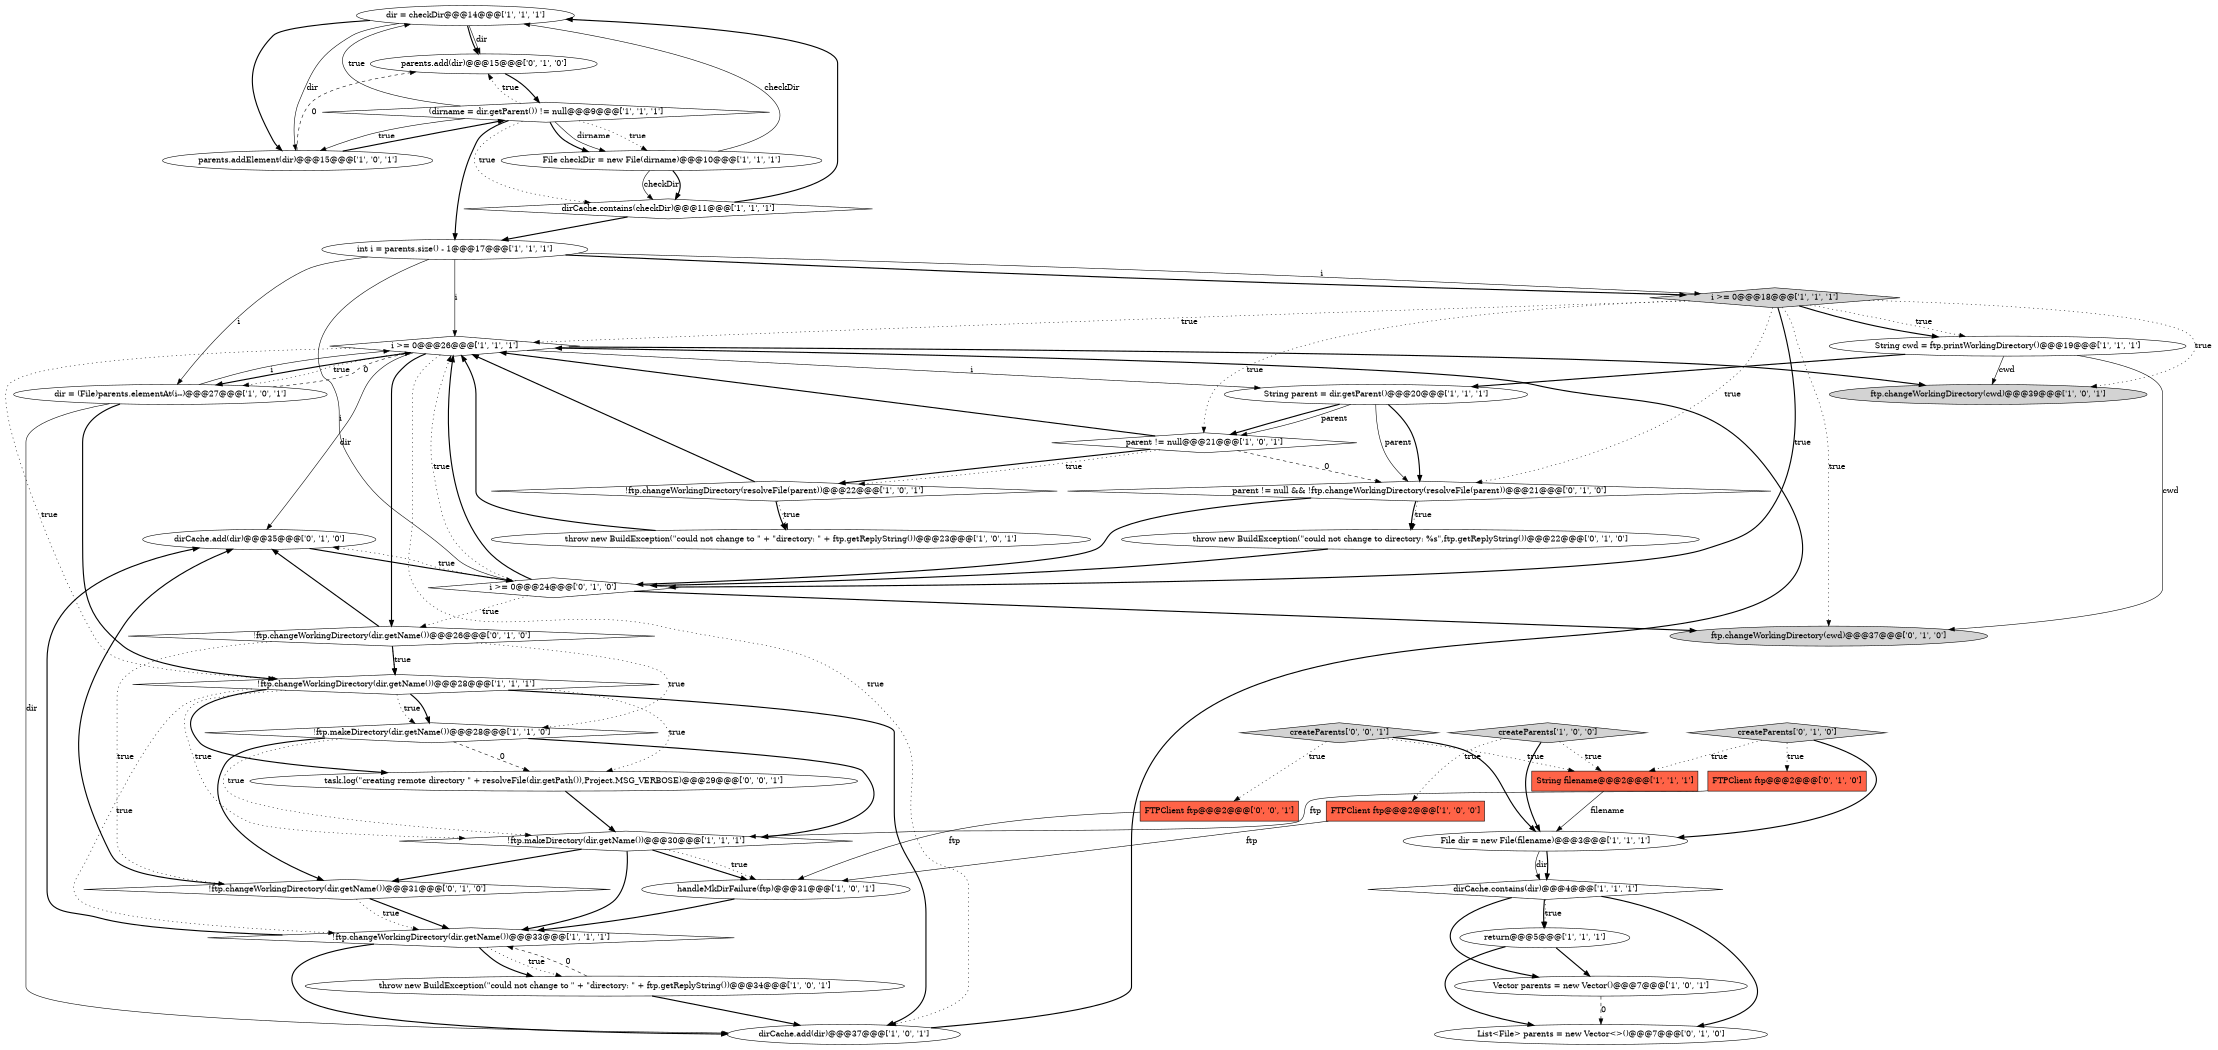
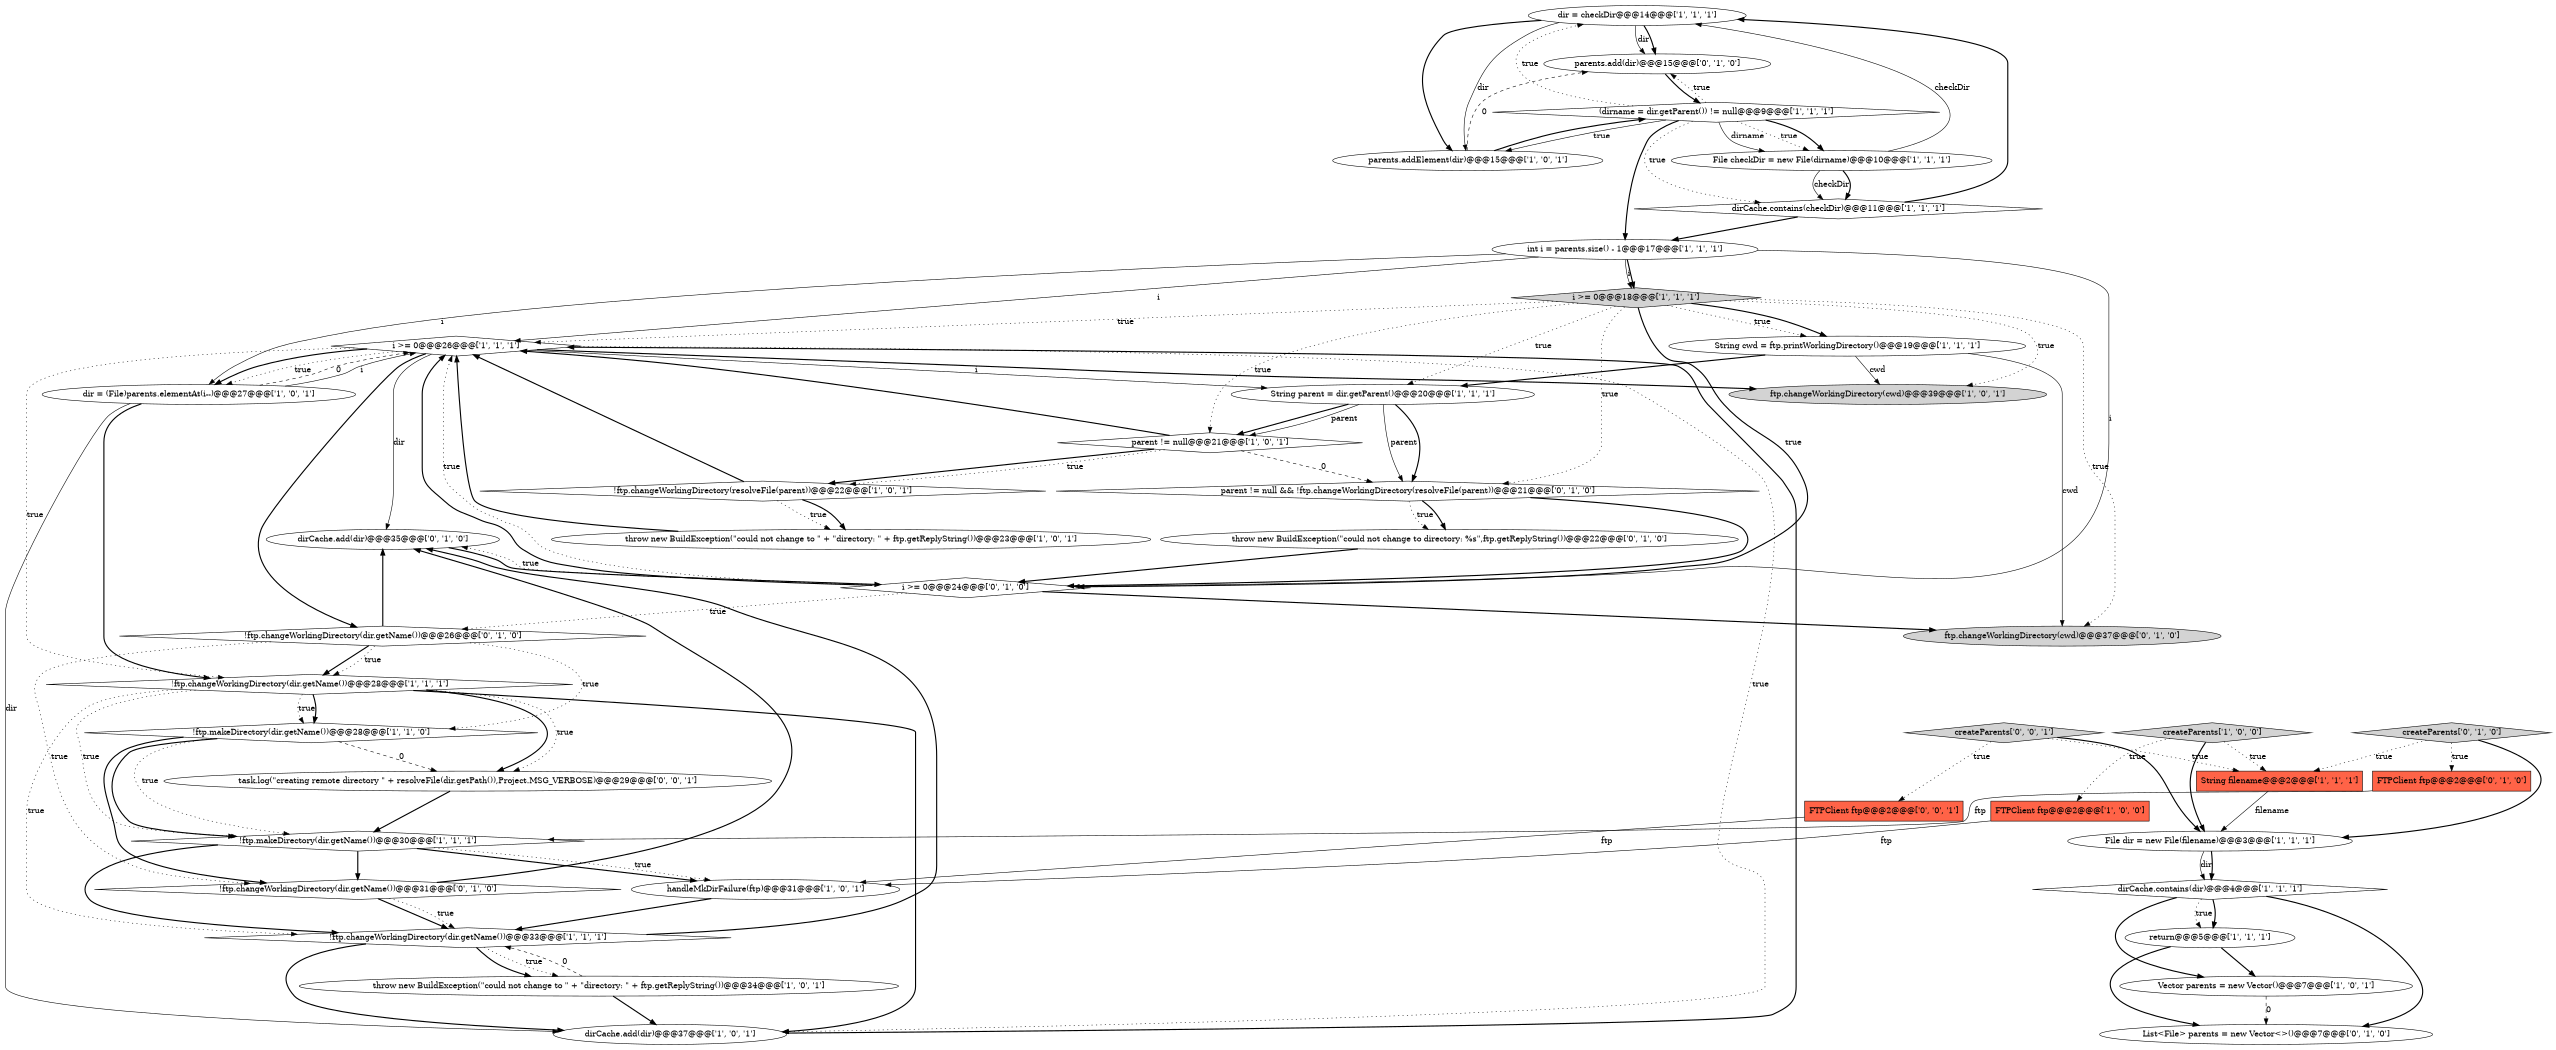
edge "(dirname = dir.getParent()) != null@@@9@@@['1', '1', '1']" -> "dir = checkDir@@@14@@@['1', '1', '1']": style solid -> dotted
edge "i >= 0@@@18@@@['1', '1', '1']" -> "String parent = dir.getParent()@@@20@@@['1', '1', '1']": added, label "true"
